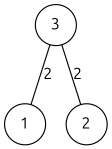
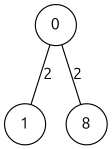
node "3": label "3" -> "0"
node "2": label "2" -> "8"
